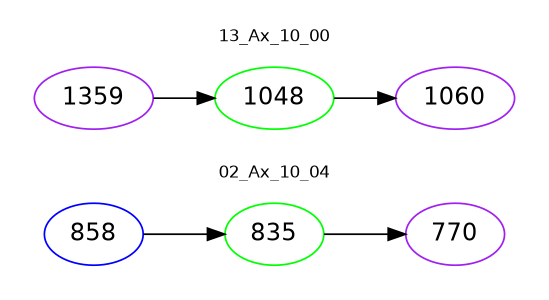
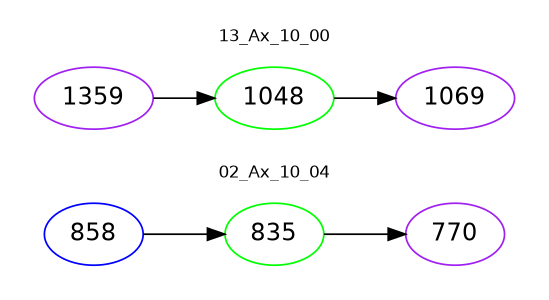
node "1060": label "1060" -> "1069"
